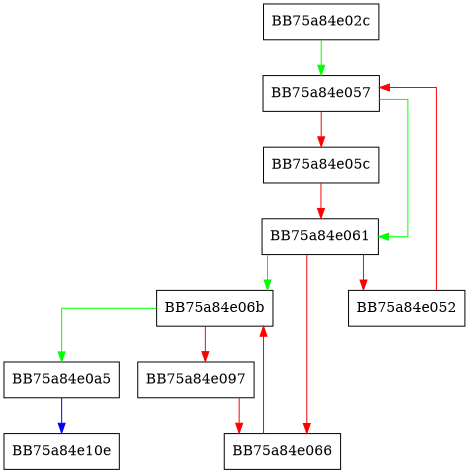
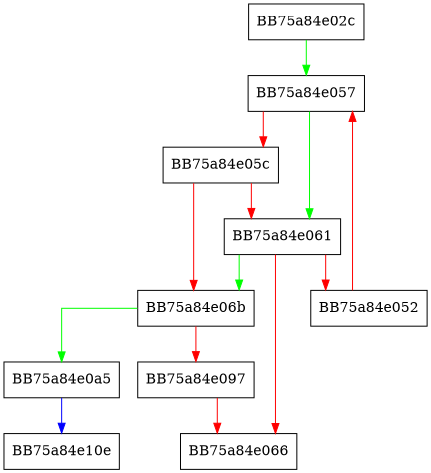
edge "BB75a84e066" -> "BB75a84e06b": now "BB75a84e05c" -> "BB75a84e06b"
